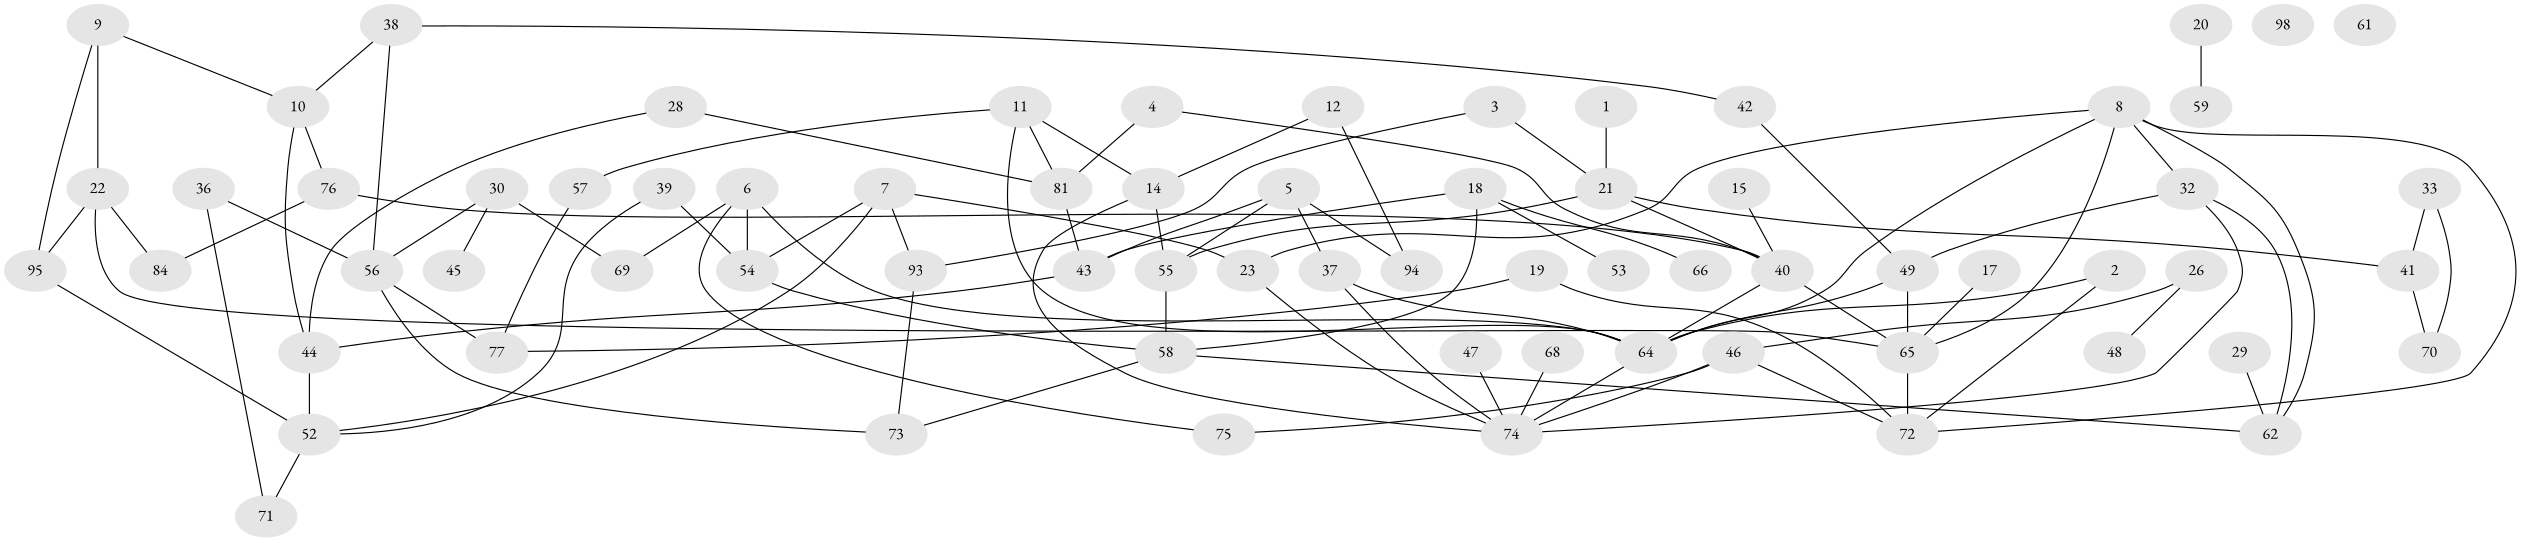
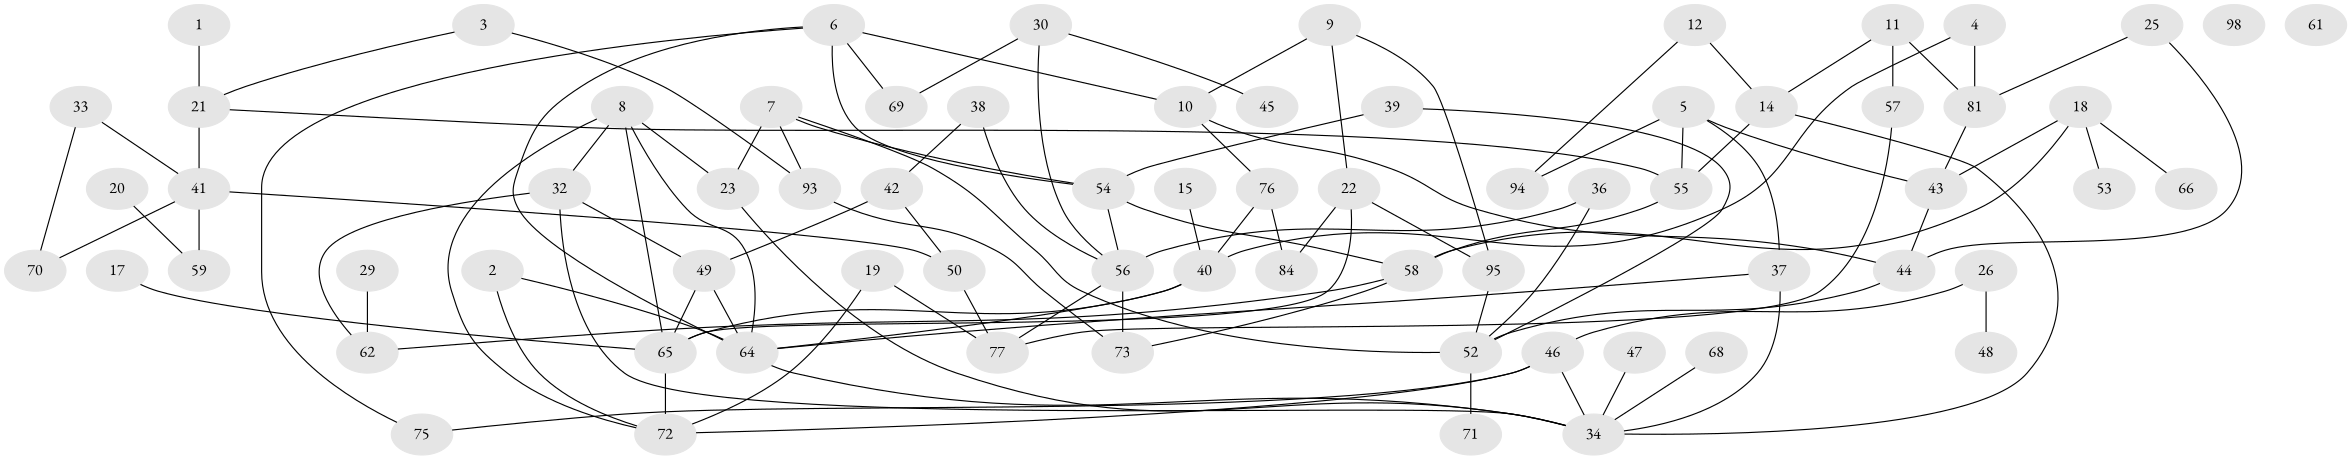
edge "38" -- "10": now "6" -- "10"
node "28": label "28" -> "25"
edge "21" -- "40": removed
edge "41" -- "59": added
edge "54" -- "56": added
edge "8" -- "62": removed
node "50": added
edge "11" -- "64": removed
edge "36" -- "71": now "36" -- "52"
node "74": label "74" -> "34"
